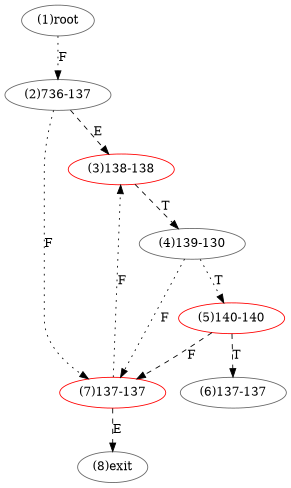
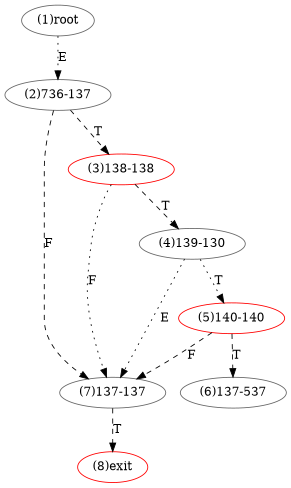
edge "(1)root" -> "(2)736-137": label "F" -> "E"
edge "(2)736-137" -> "(3)138-138": label "E" -> "T"
edge "(2)736-137" -> "(7)137-137": style dotted -> dashed
edge "(7)137-137" -> "(3)138-138": reversed
edge "(4)139-130" -> "(7)137-137": label "F" -> "E"
node "(7)137-137": color red -> gray40
node "(6)137-137": label "(6)137-137" -> "(6)137-537"
edge "(7)137-137" -> "(8)exit": label "E" -> "T"
node "(8)exit": color gray40 -> red
